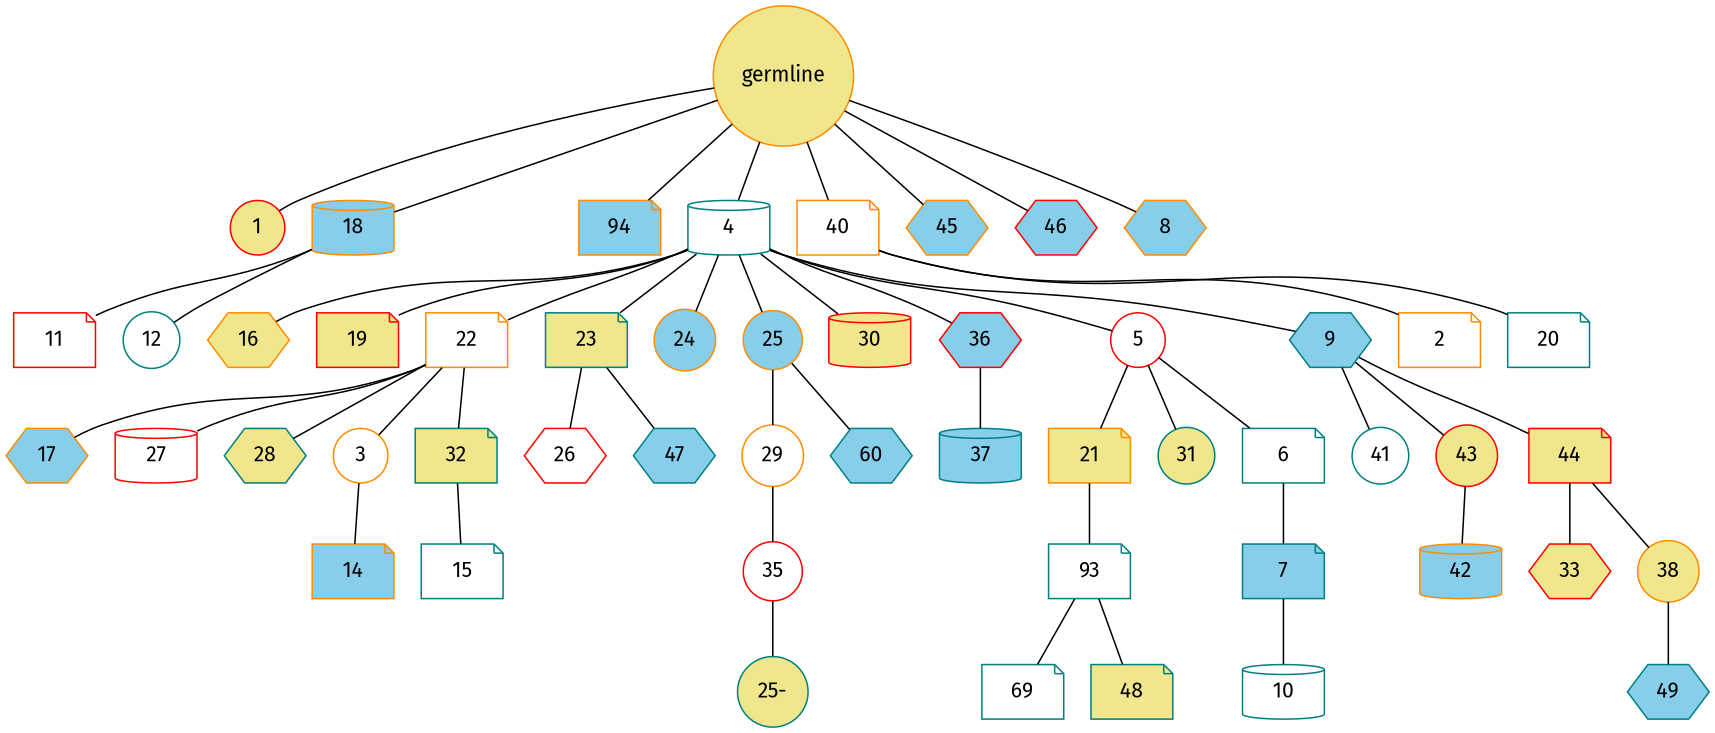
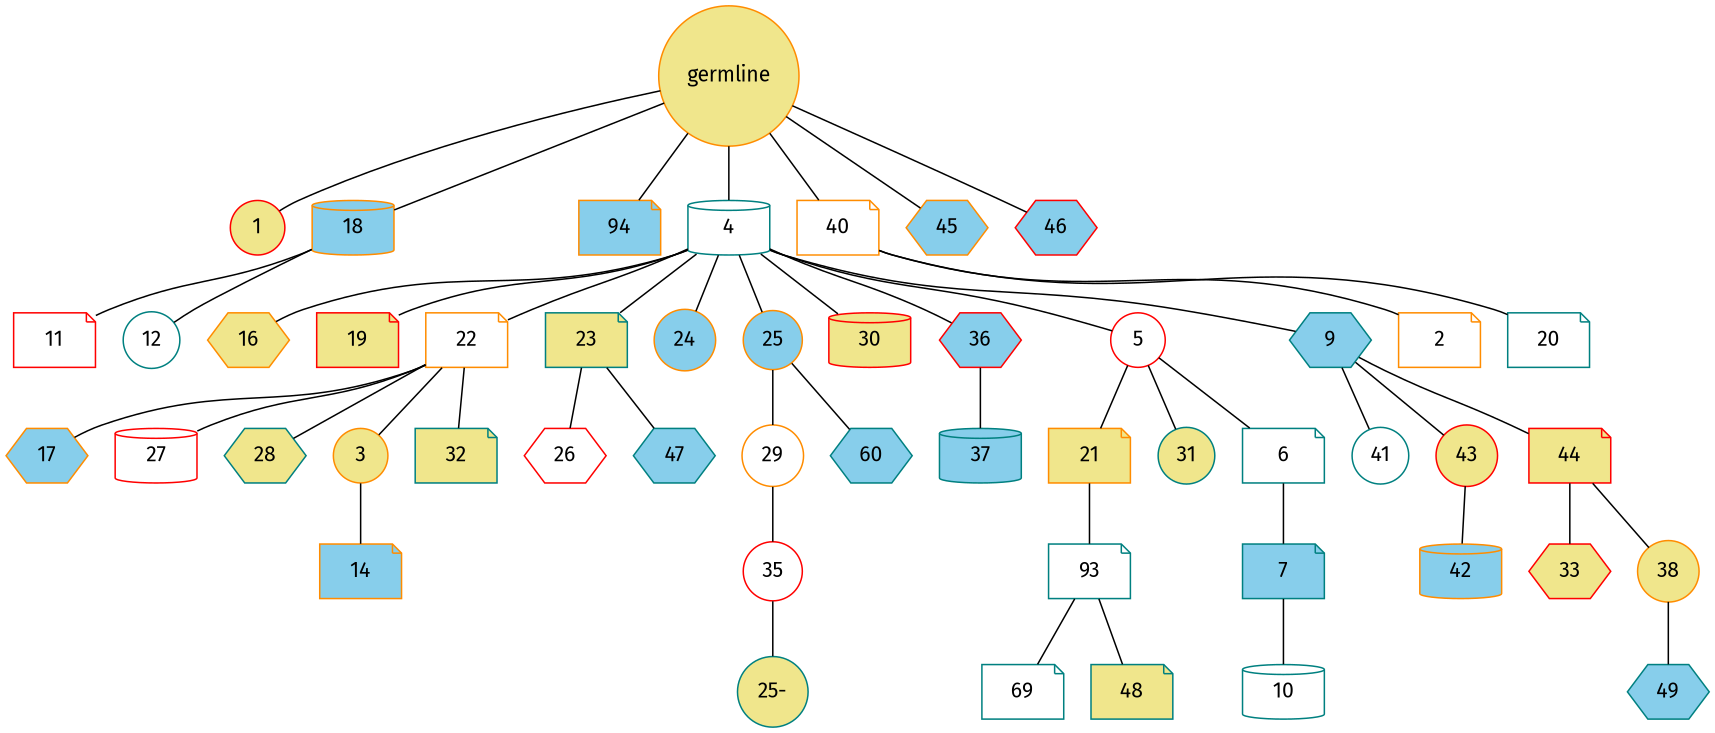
node "8": removed
node "3": fillcolor white -> khaki
node "15": removed
